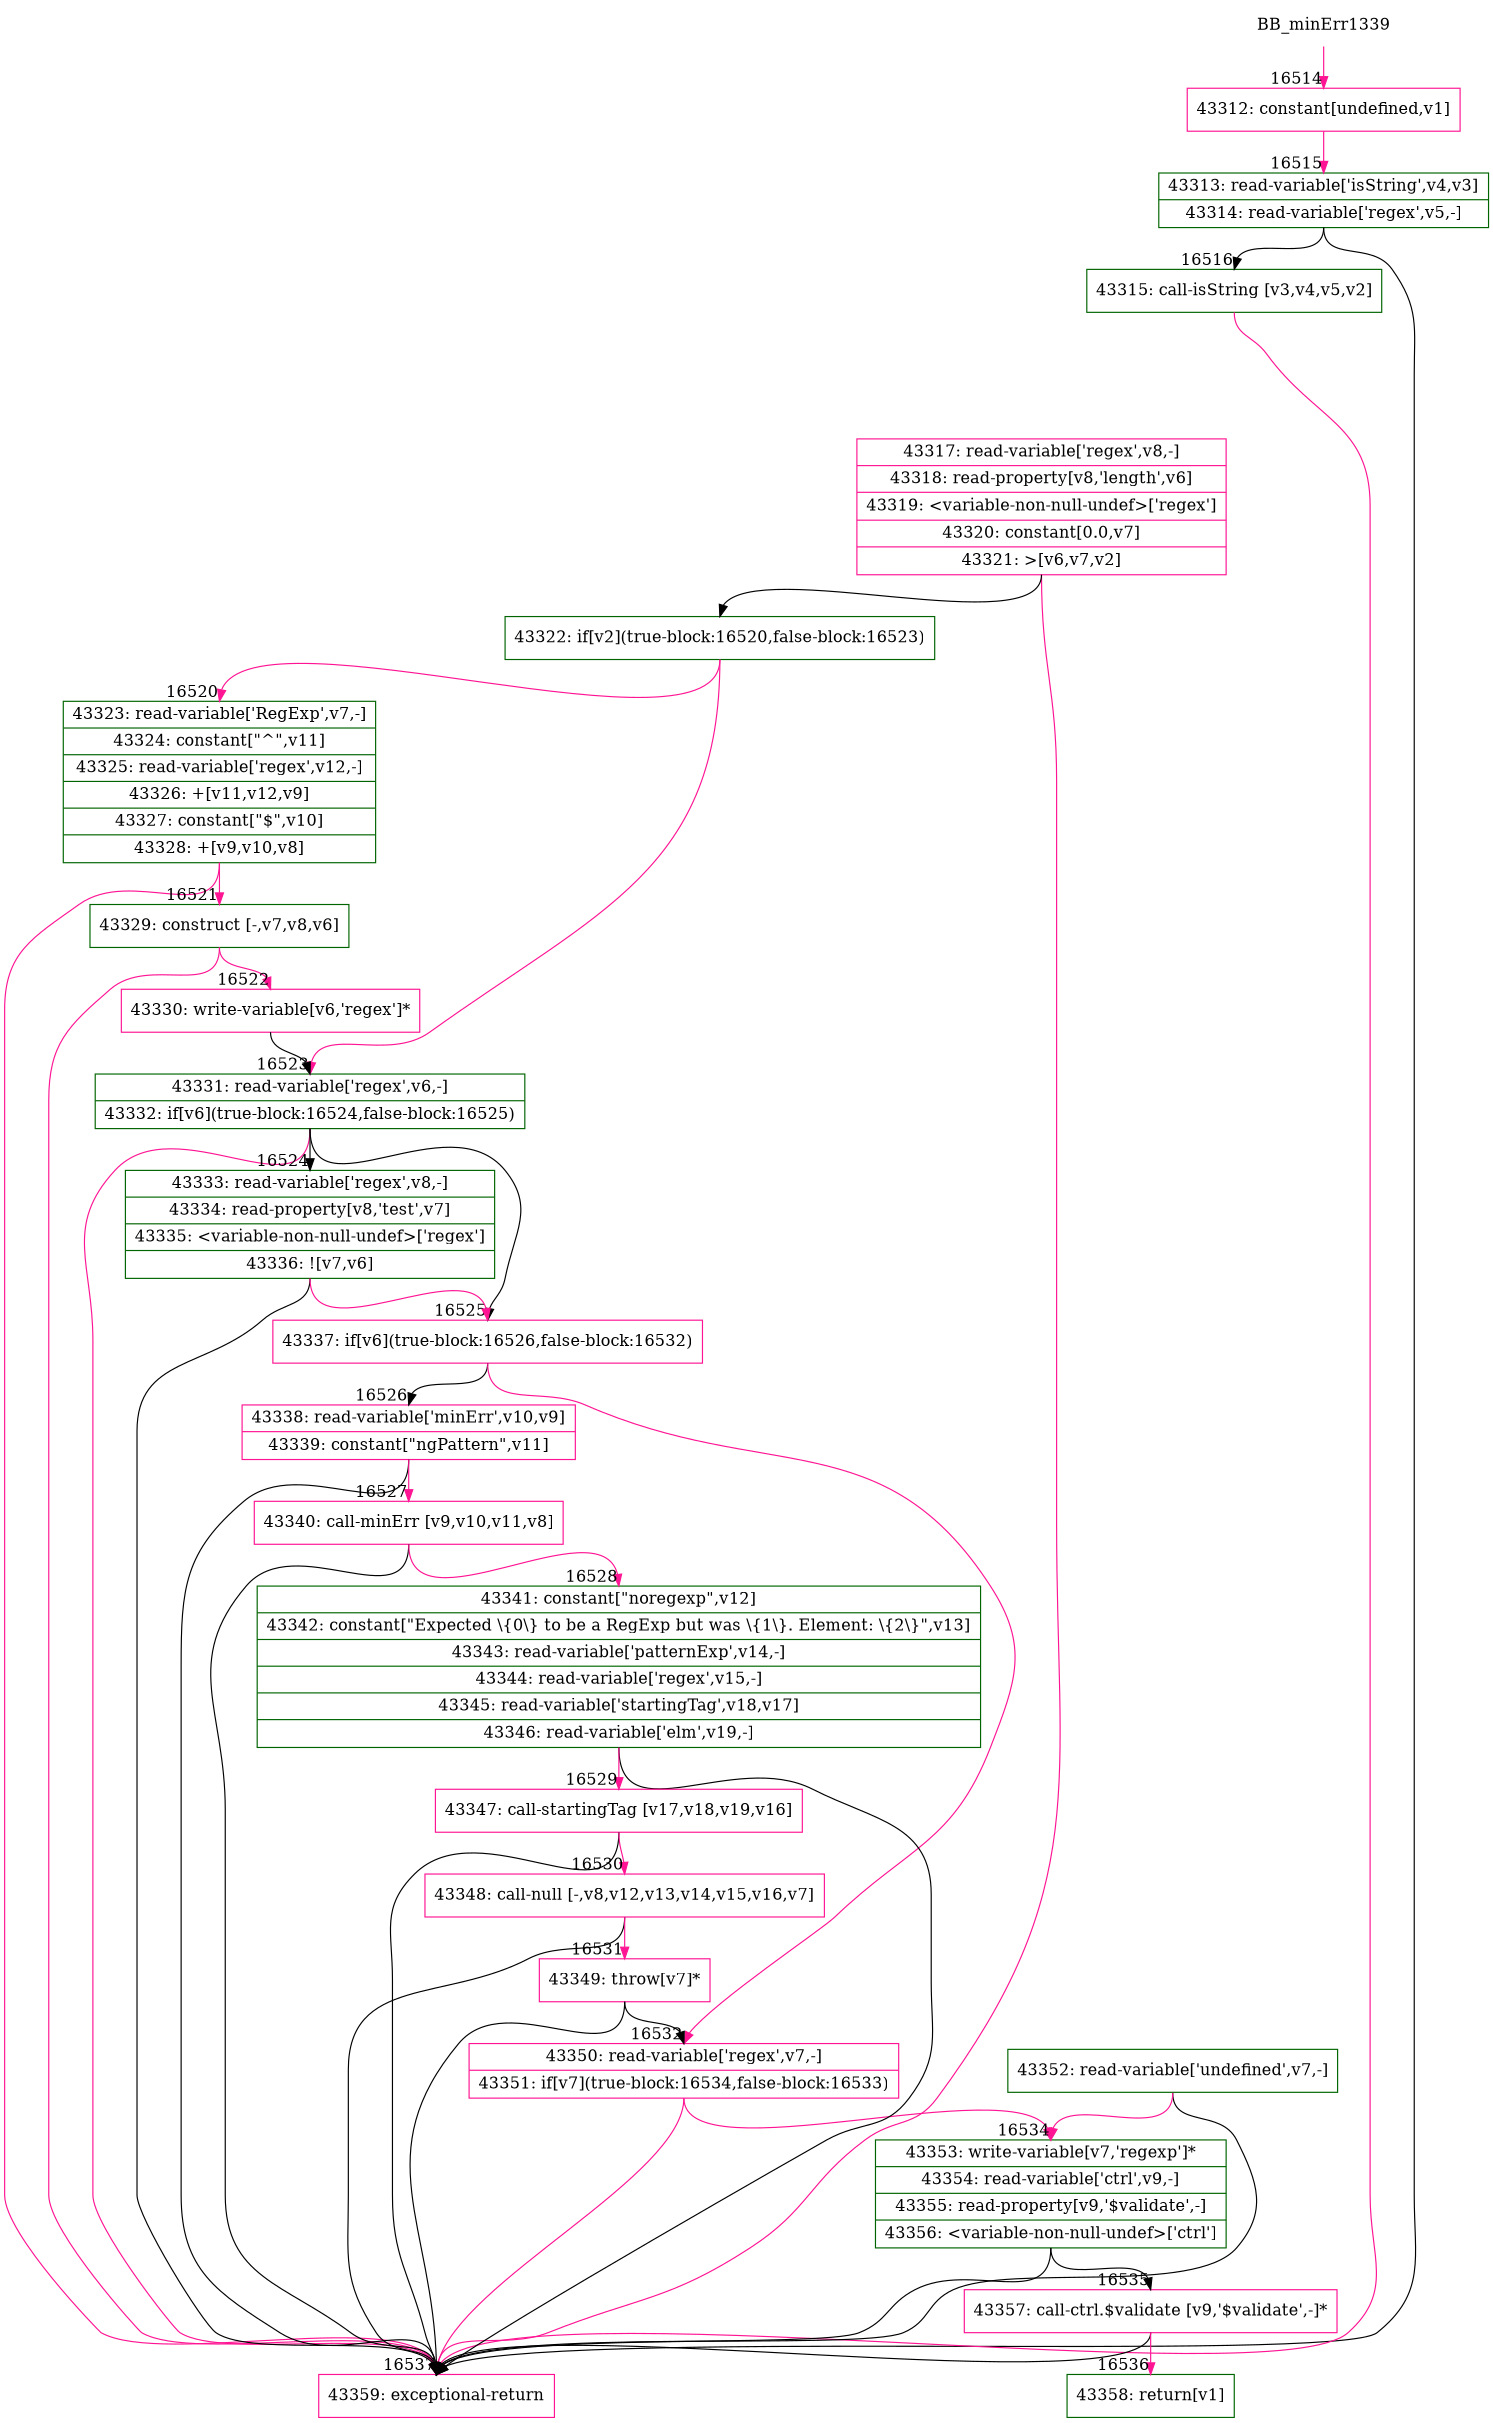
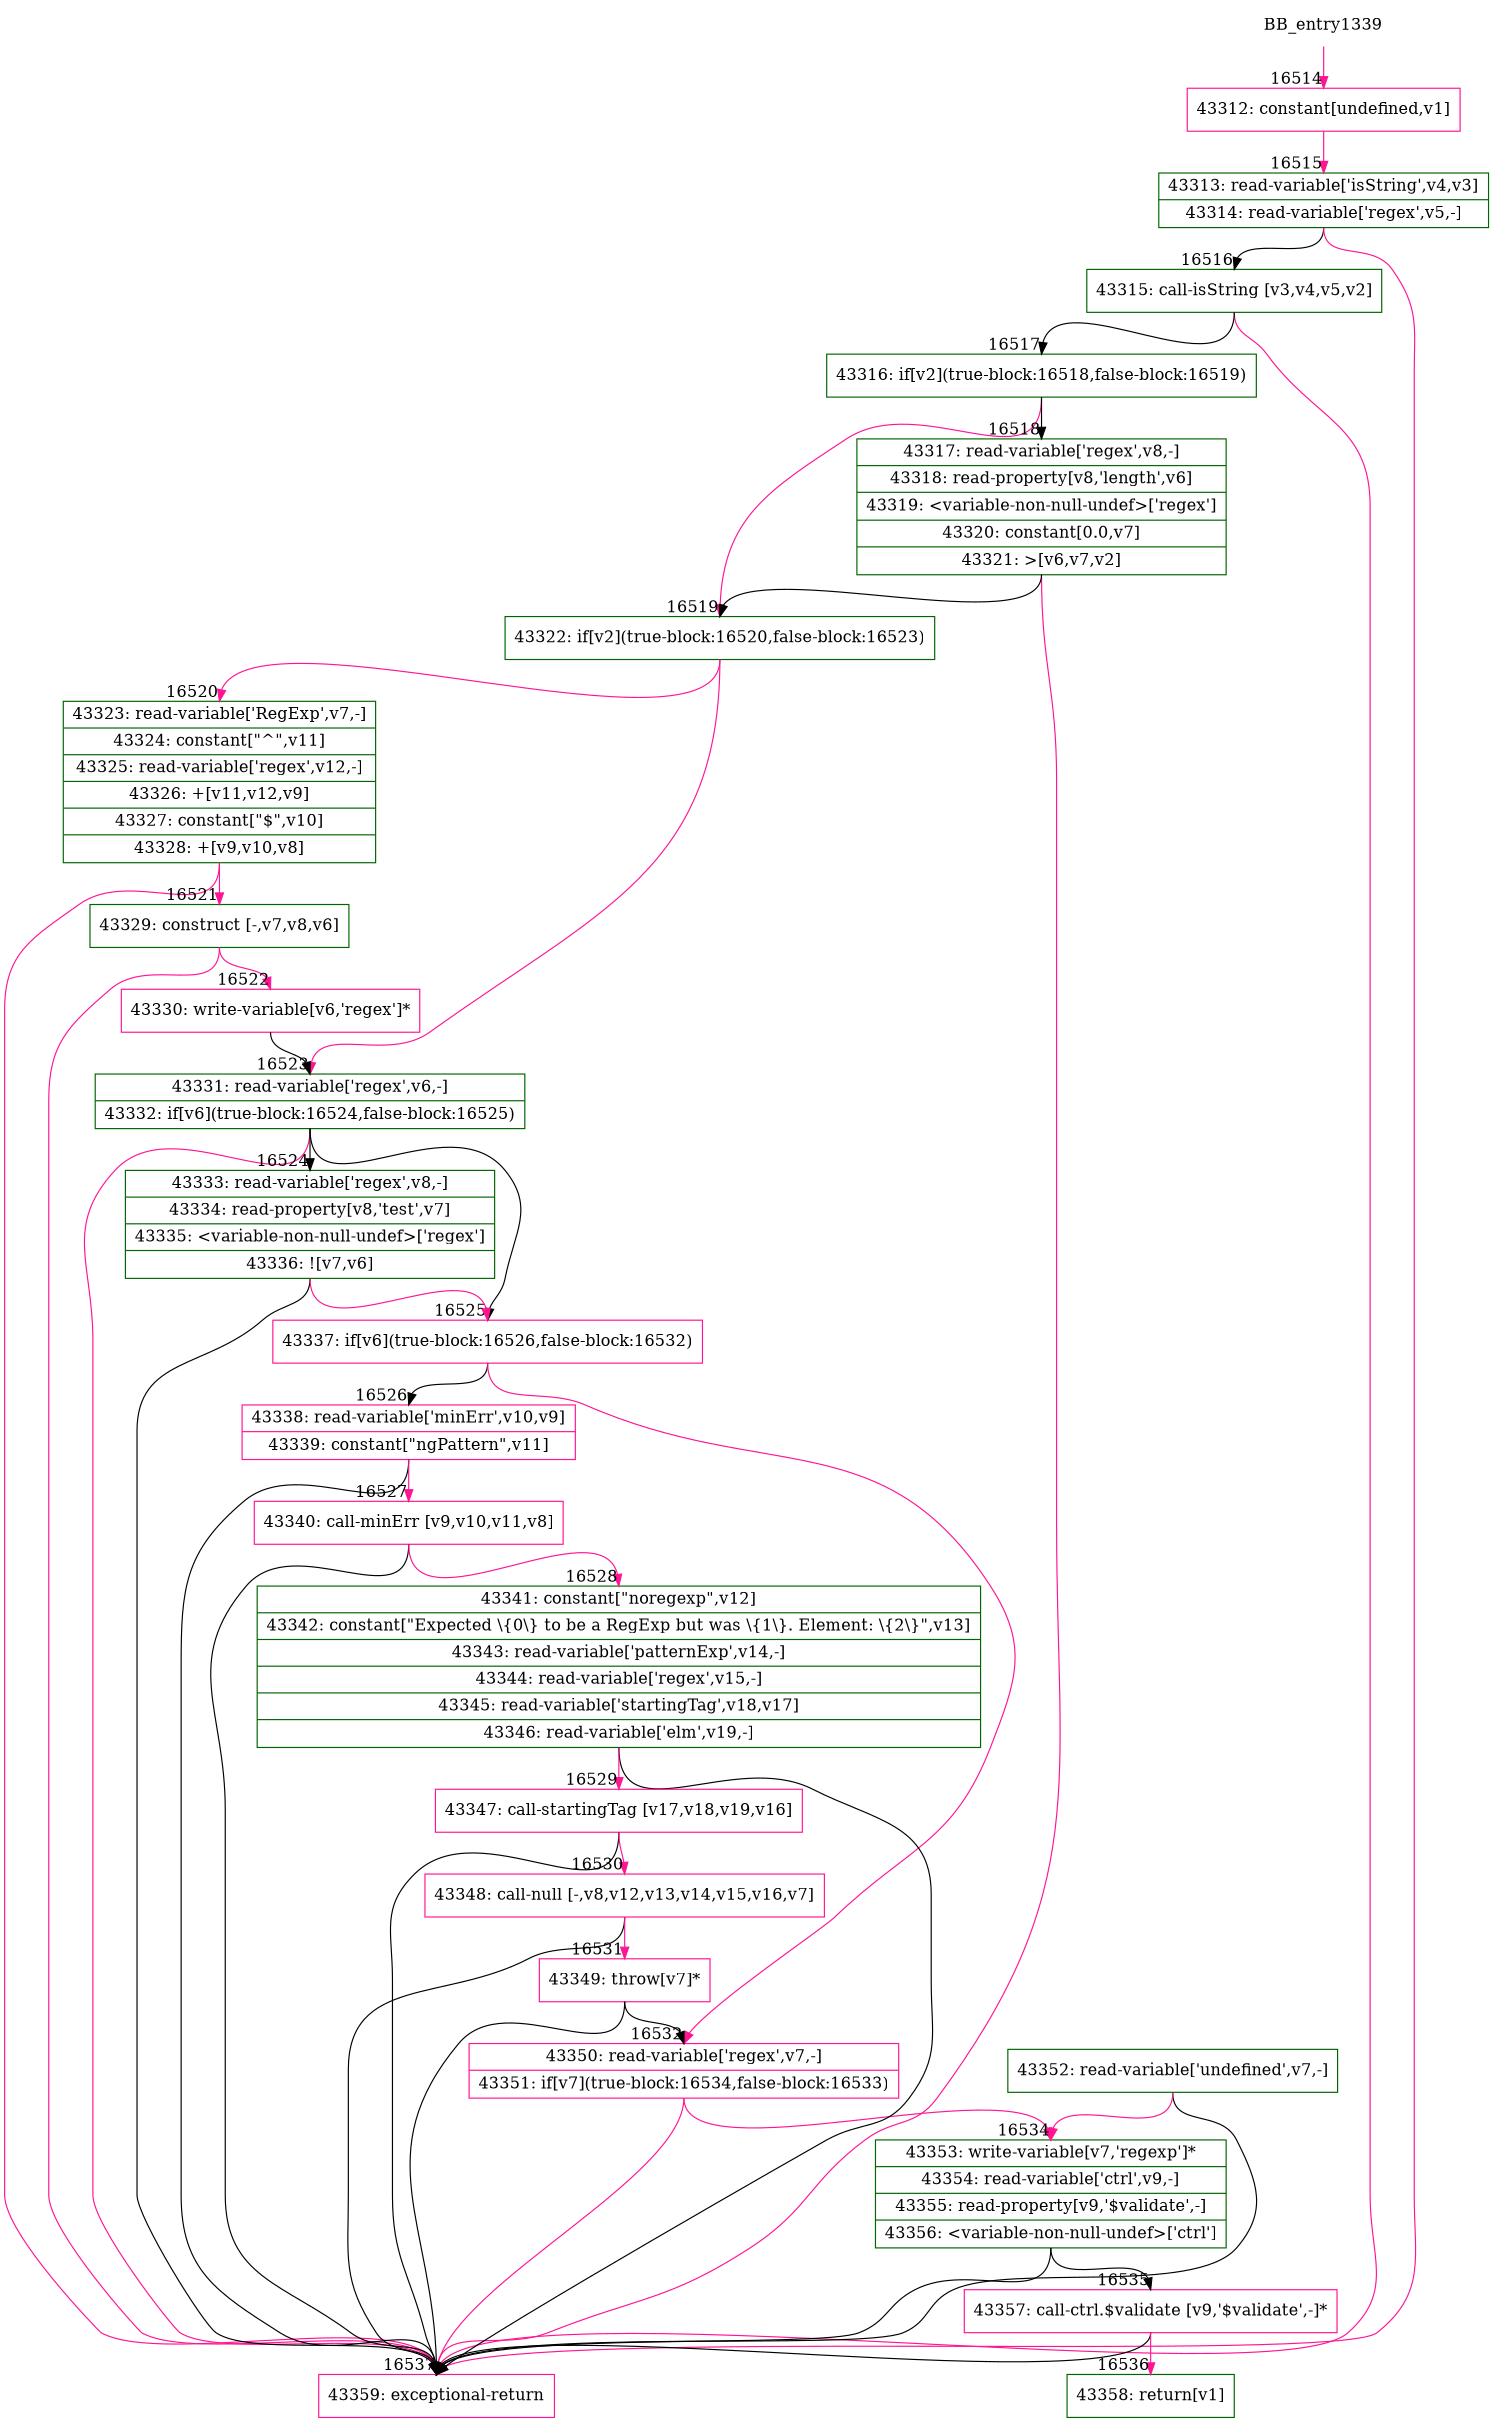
node "BB_minErr1339": label "BB_minErr1339" -> "BB_entry1339"
node "43316: if[v2](true-block:16518,false-block:16519)": added
node "43317: read-variable['regex',v8,-]": color deeppink -> darkgreen
edge "43313: read-variable['isString',v4,v3]" -> "43359: exceptional-return": color black -> deeppink
